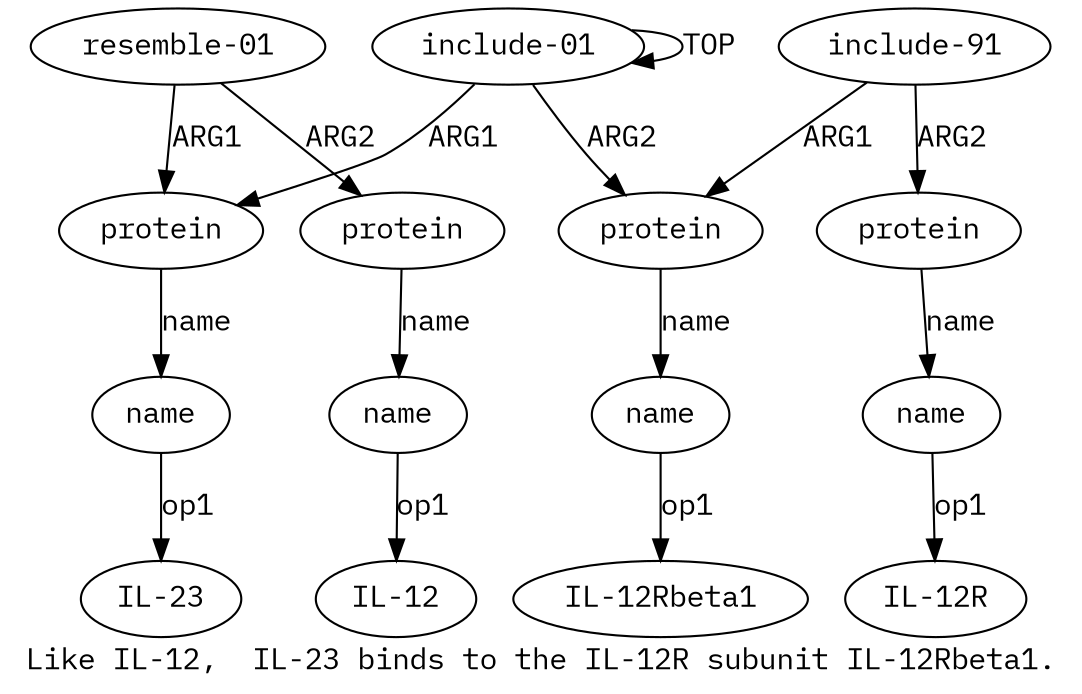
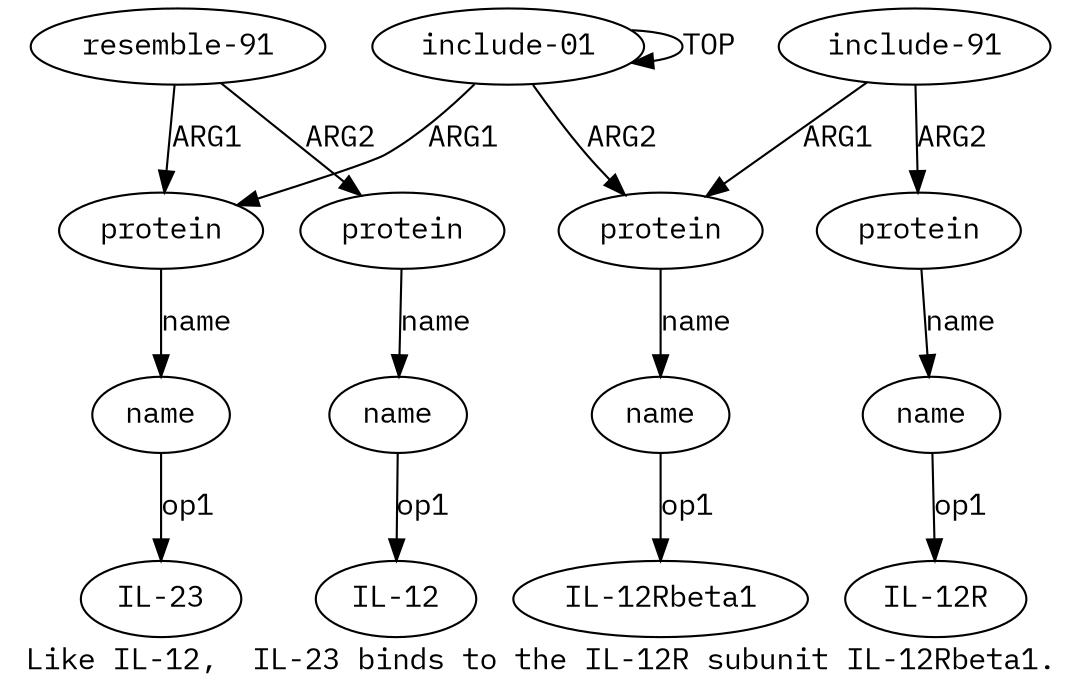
node "resemble-01": label "resemble-01" -> "resemble-91"
